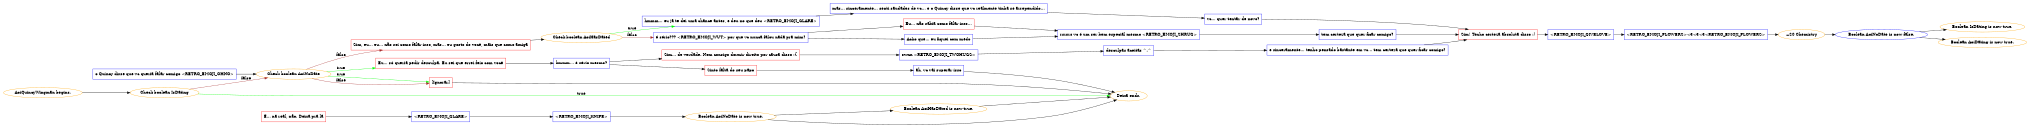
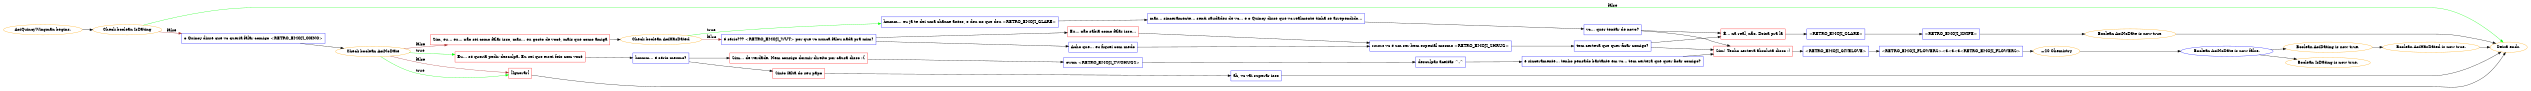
edge "vc… quer tentar de novo?" -> "É… na real, não. Deixa pra lá": added
edge "tem certeza que quer ficar comigo?" -> "É… na real, não. Deixa pra lá": added
edge "Check boolean IsDating" -> "Check boolean AoiNoDate": now "Check boolean IsDating" -> "o Quincy disse que vc queria falar comigo <RETRO_EMOJI_OHNO>"
edge "Check boolean IsDating" -> "Deixa ends.": label "true" -> "false"
edge "Boolean AoiNoDate is now true." -> "Boolean AoiHasDated is now true.": now "Boolean AoiDating is now true." -> "Boolean AoiHasDated is now true."
